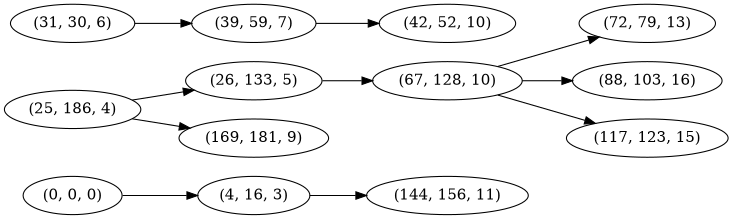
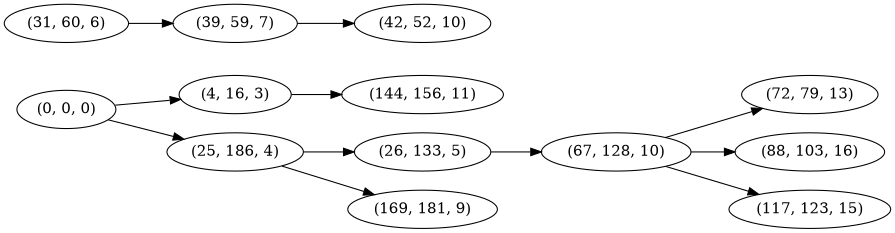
node "(31, 30, 6)": label "(31, 30, 6)" -> "(31, 60, 6)"
edge "(0, 0, 0)" -> "(25, 186, 4)": added
